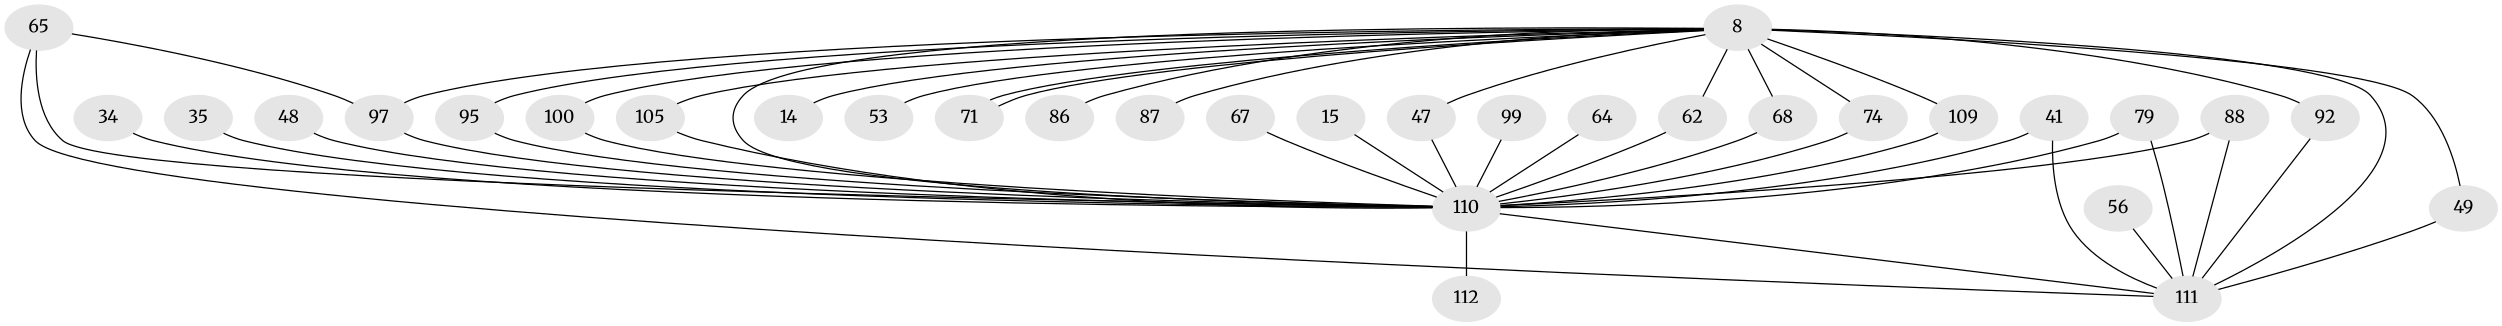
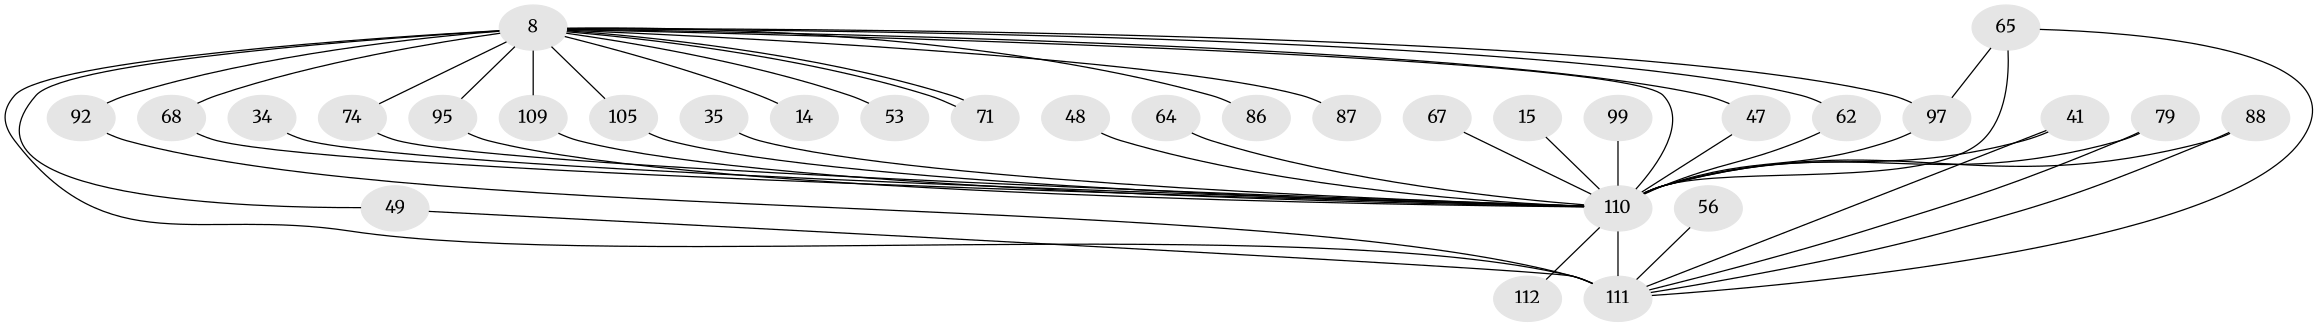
node "100": removed
